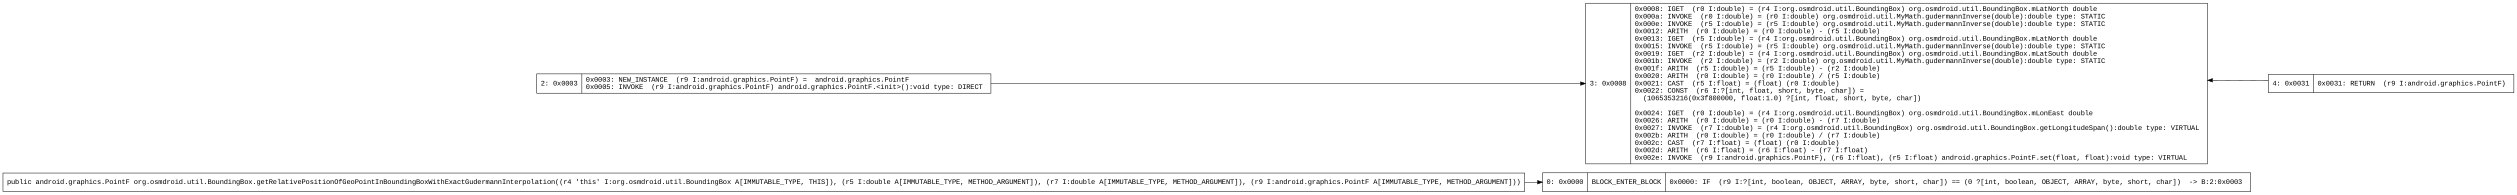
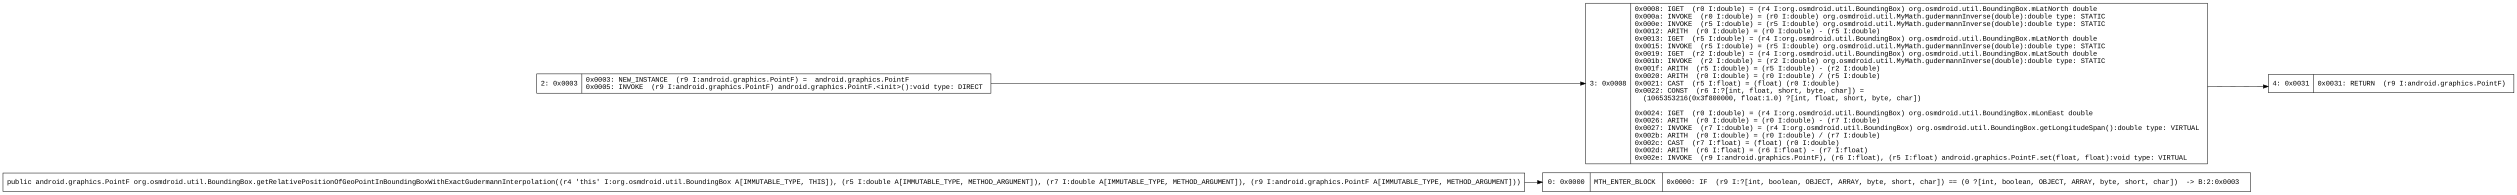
edge "4: 0x0031" -> "3: 0x0008": reversed
node "0: 0x0000": text "BLOCK_ENTER_BLOCK" -> "MTH_ENTER_BLOCK"
